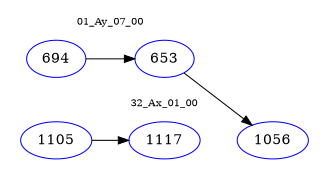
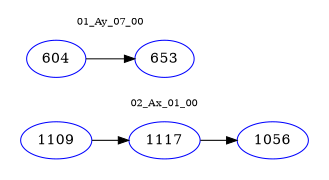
node "694": label "694" -> "604"
edge "653" -> "1056": now "1117" -> "1056"
cluster "32_Ax_01_00": label "32_Ax_01_00" -> "02_Ax_01_00"
node "1105": label "1105" -> "1109"
